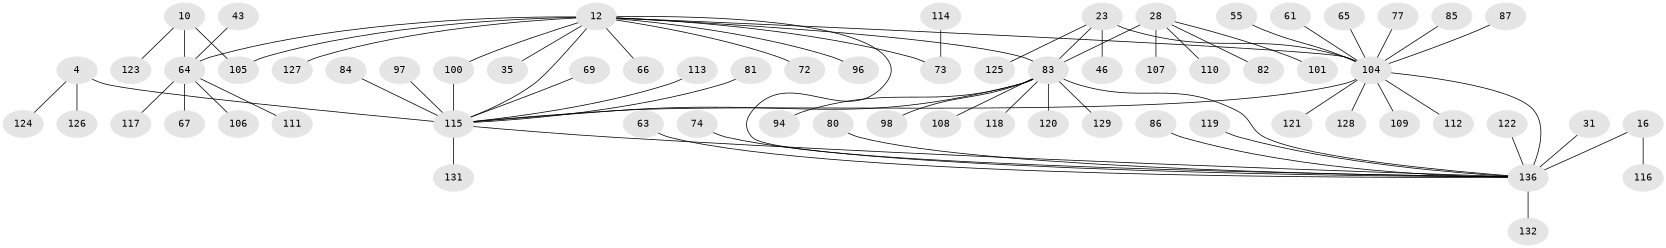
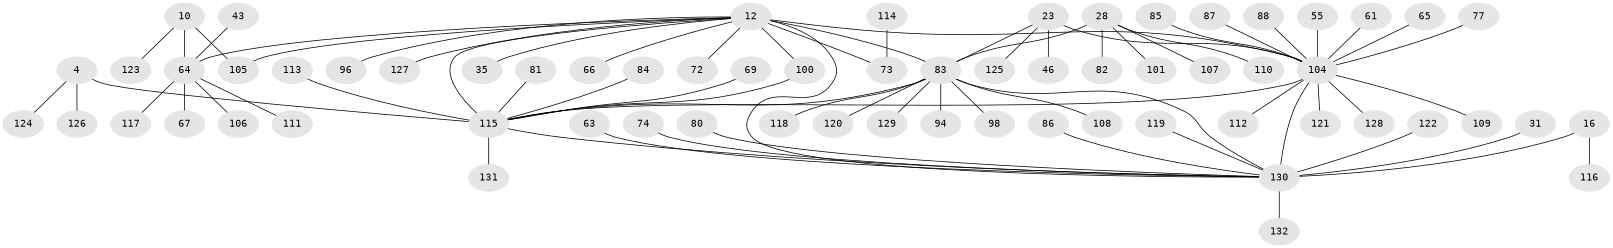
node "88": added
node "97": removed
node "136": label "136" -> "130"
